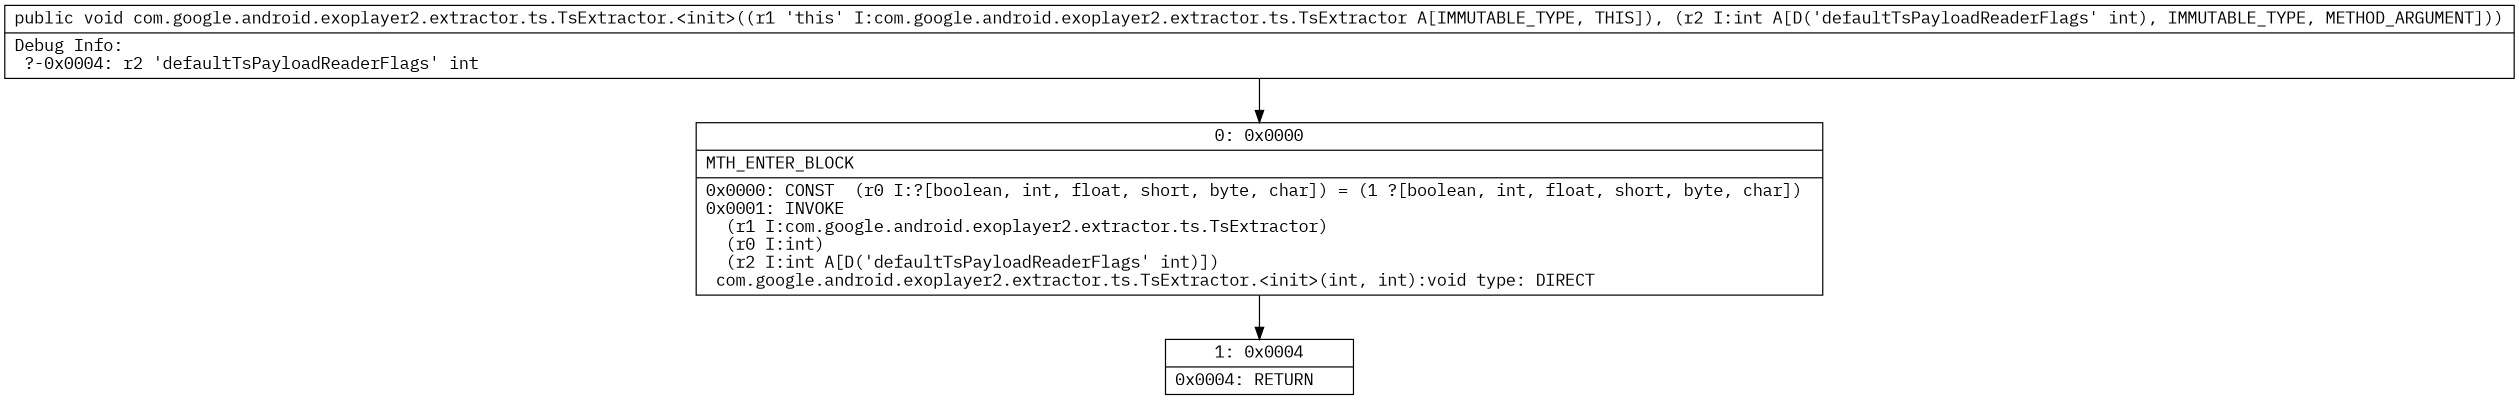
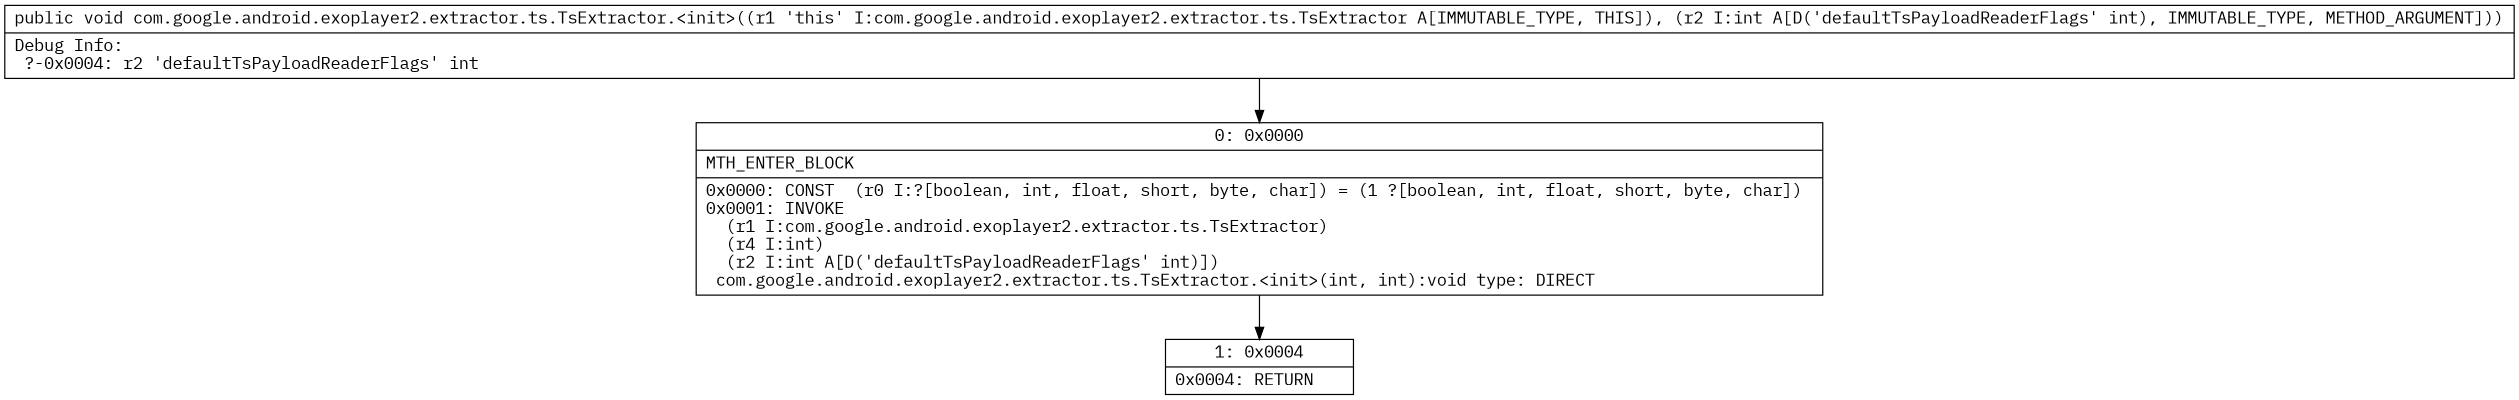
node "0: 0x0000": text "(r0 I:int)" -> "(r4 I:int)"
